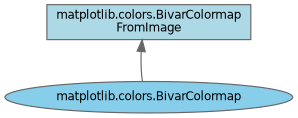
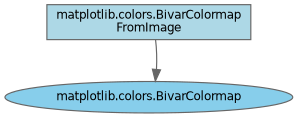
edge "matplotlib.colors.BivarColormap" -> "matplotlib.colors.BivarColormap FromImage": reversed
